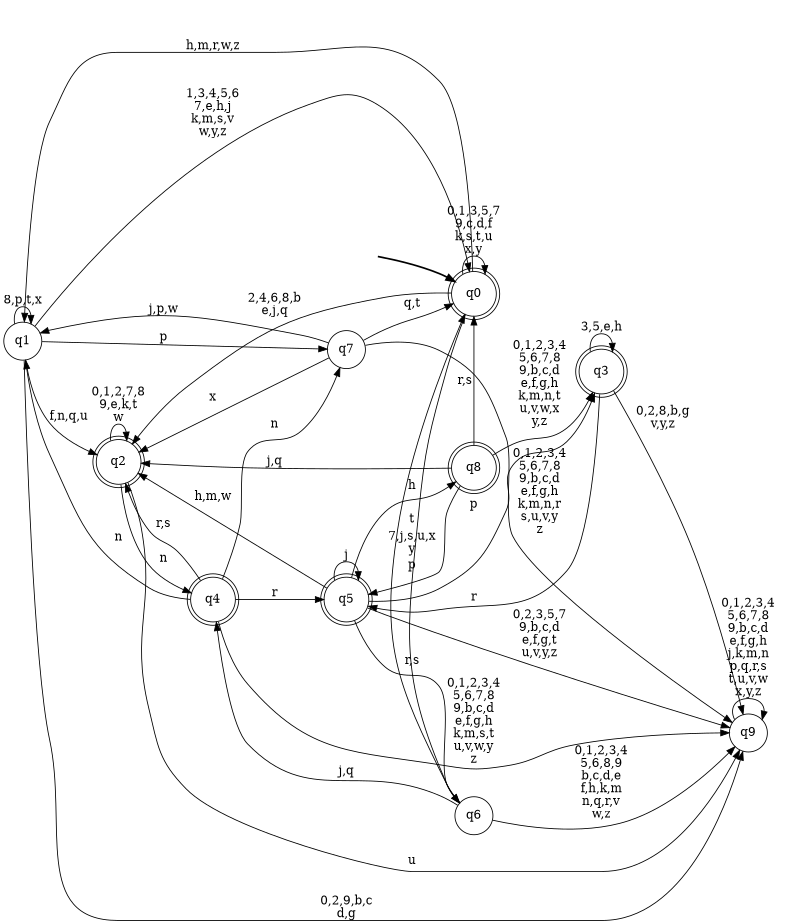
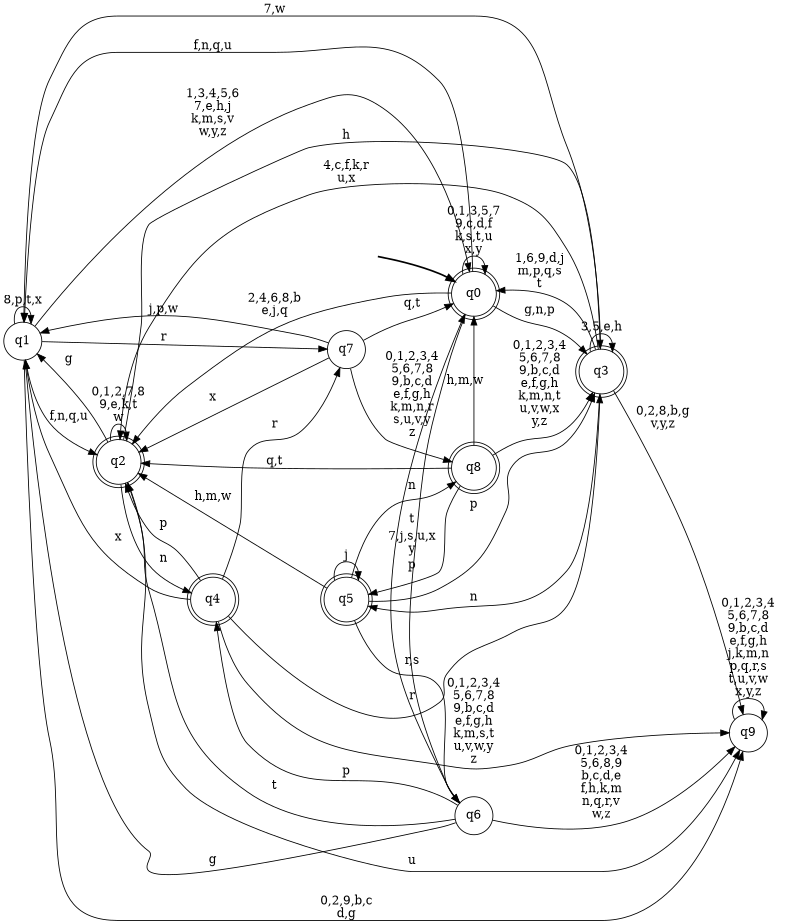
edge "q3" -> "q1": added, label "7,w"
edge "q0" -> "q1": label "h,m,r,w,z" -> "f,n,q,u"
edge "q2" -> "q3": added, label "h"
edge "q3" -> "q2": added, label "4,c,f,k,r u,x"
edge "q3" -> "q0": added, label "1,6,9,d,j m,p,q,s t"
edge "q0" -> "q3": added, label "g,n,p"
edge "q1" -> "q7": label "p" -> "r"
edge "q8" -> "q0": label "r,s" -> "h,m,w"
edge "q2" -> "q1": added, label "g"
edge "q4" -> "q7": label "n" -> "r"
edge "q8" -> "q2": label "j,q" -> "q,t"
edge "q5" -> "q8": label "h" -> "n"
edge "q4" -> "q2": label "r,s" -> "p"
edge "q7" -> "q9": now "q7" -> "q8"
edge "q4" -> "q1": label "n" -> "x"
edge "q3" -> "q5": label "r" -> "n"
edge "q4" -> "q5": now "q4" -> "q3"
edge "q5" -> "q9": removed, label "0,2,3,5,7 9,b,c,d e,f,g,t u,v,y,z"
edge "q6" -> "q2": added, label "t"
edge "q6" -> "q4": label "j,q" -> "p"
edge "q6" -> "q1": added, label "g"
